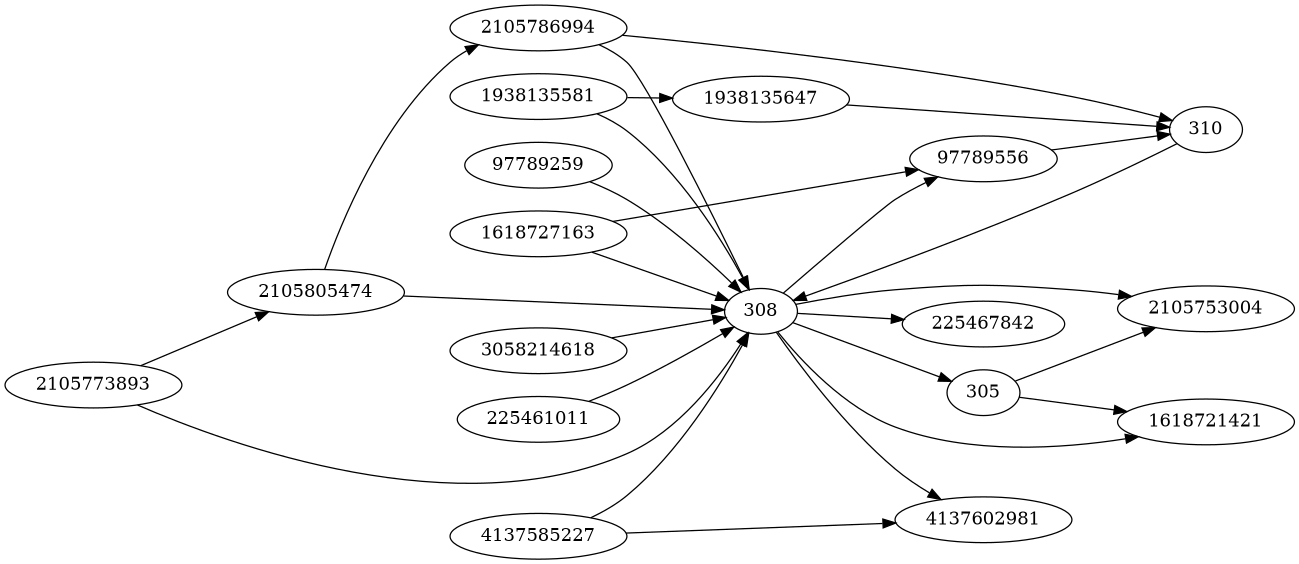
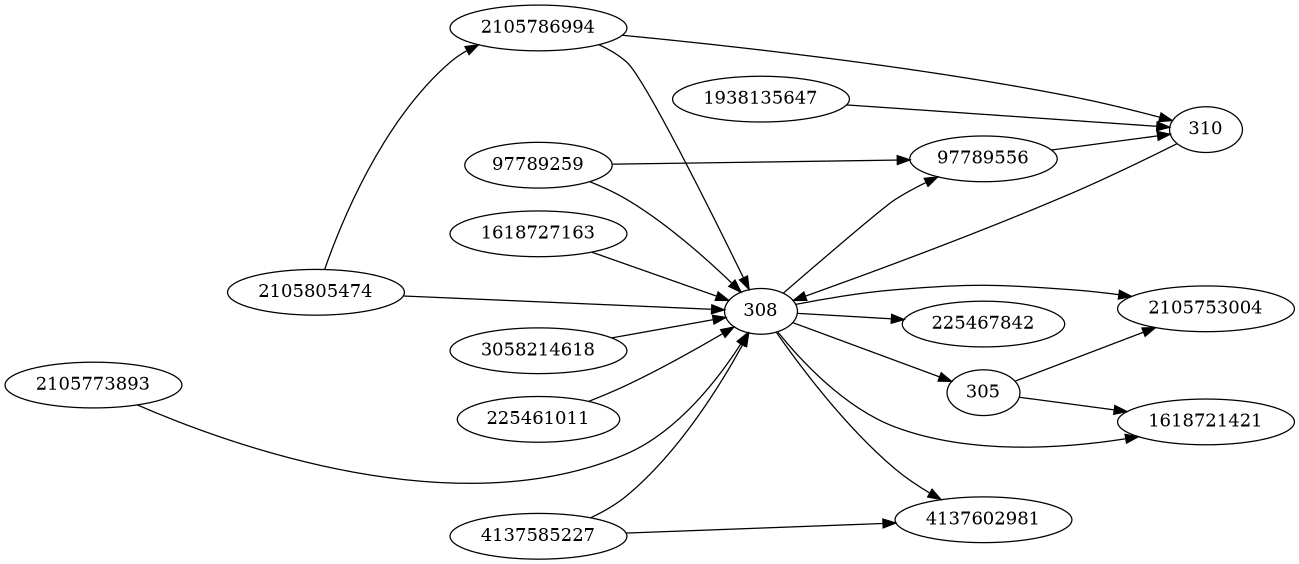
node "1938135581": removed
edge "1618727163" -> "97789556": now "97789259" -> "97789556"
edge "2105773893" -> "2105805474": removed
